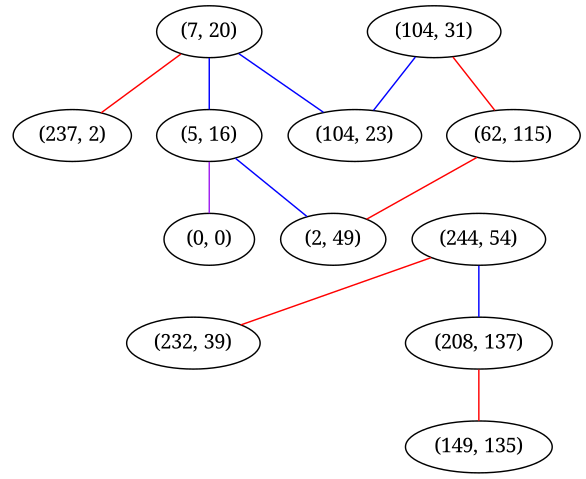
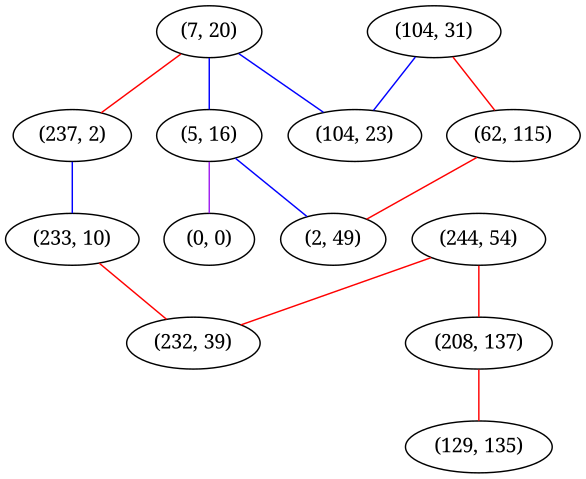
node "(233, 10)": added
edge "(244, 54)" -- "(208, 137)": color blue -> red
node "(149, 135)": label "(149, 135)" -> "(129, 135)"
